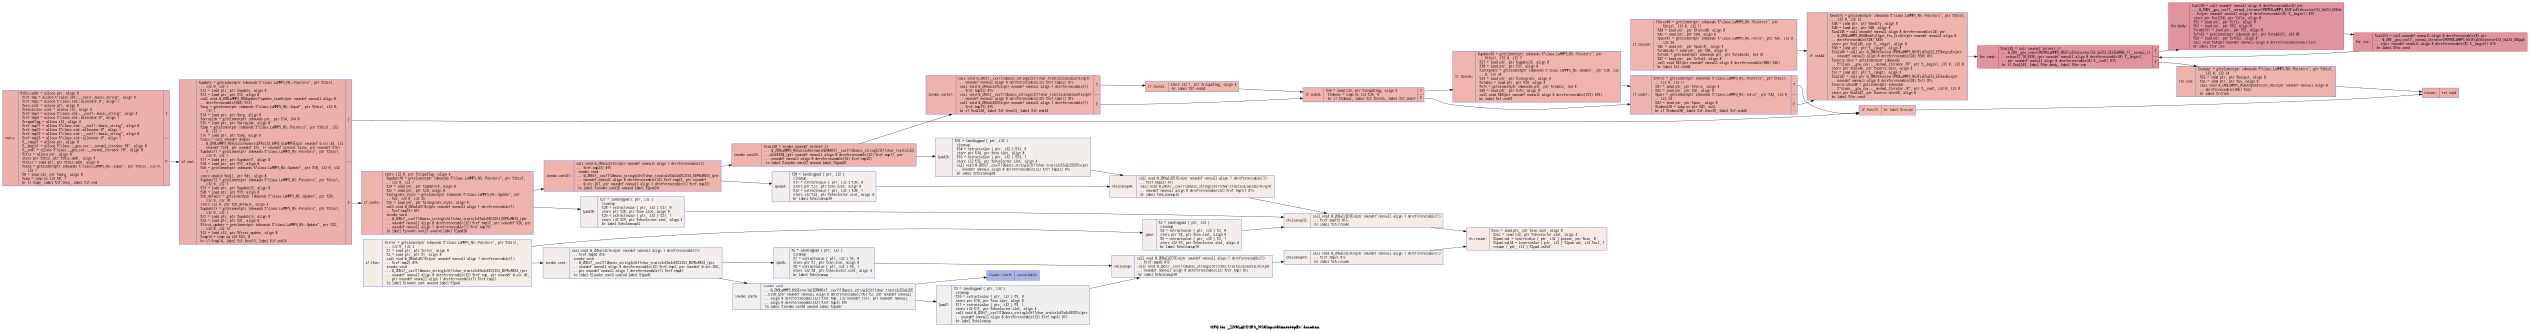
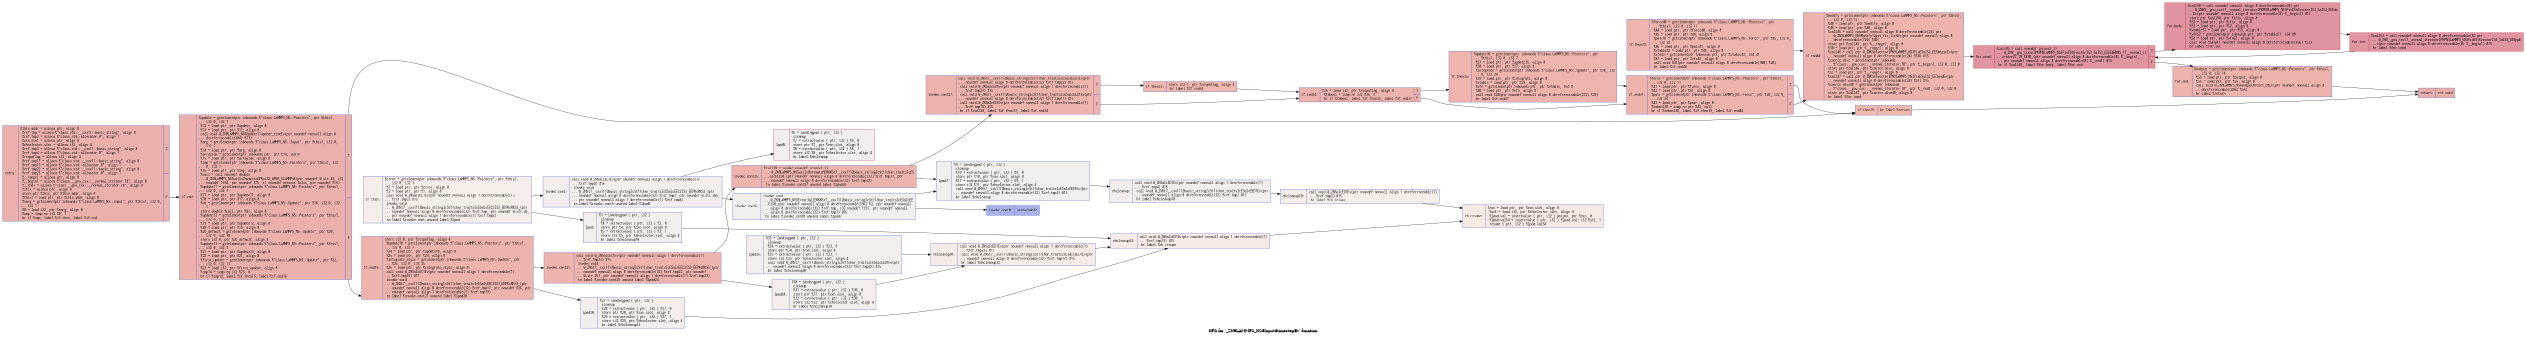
edge "invoke.cont25:" -> "lpad26:": now "invoke.cont25:" -> "lpad7:"
node "lpad5:": color #3d50c3ff -> #b70d28ff
edge "lpad5:" -> "ehcleanup:": removed
